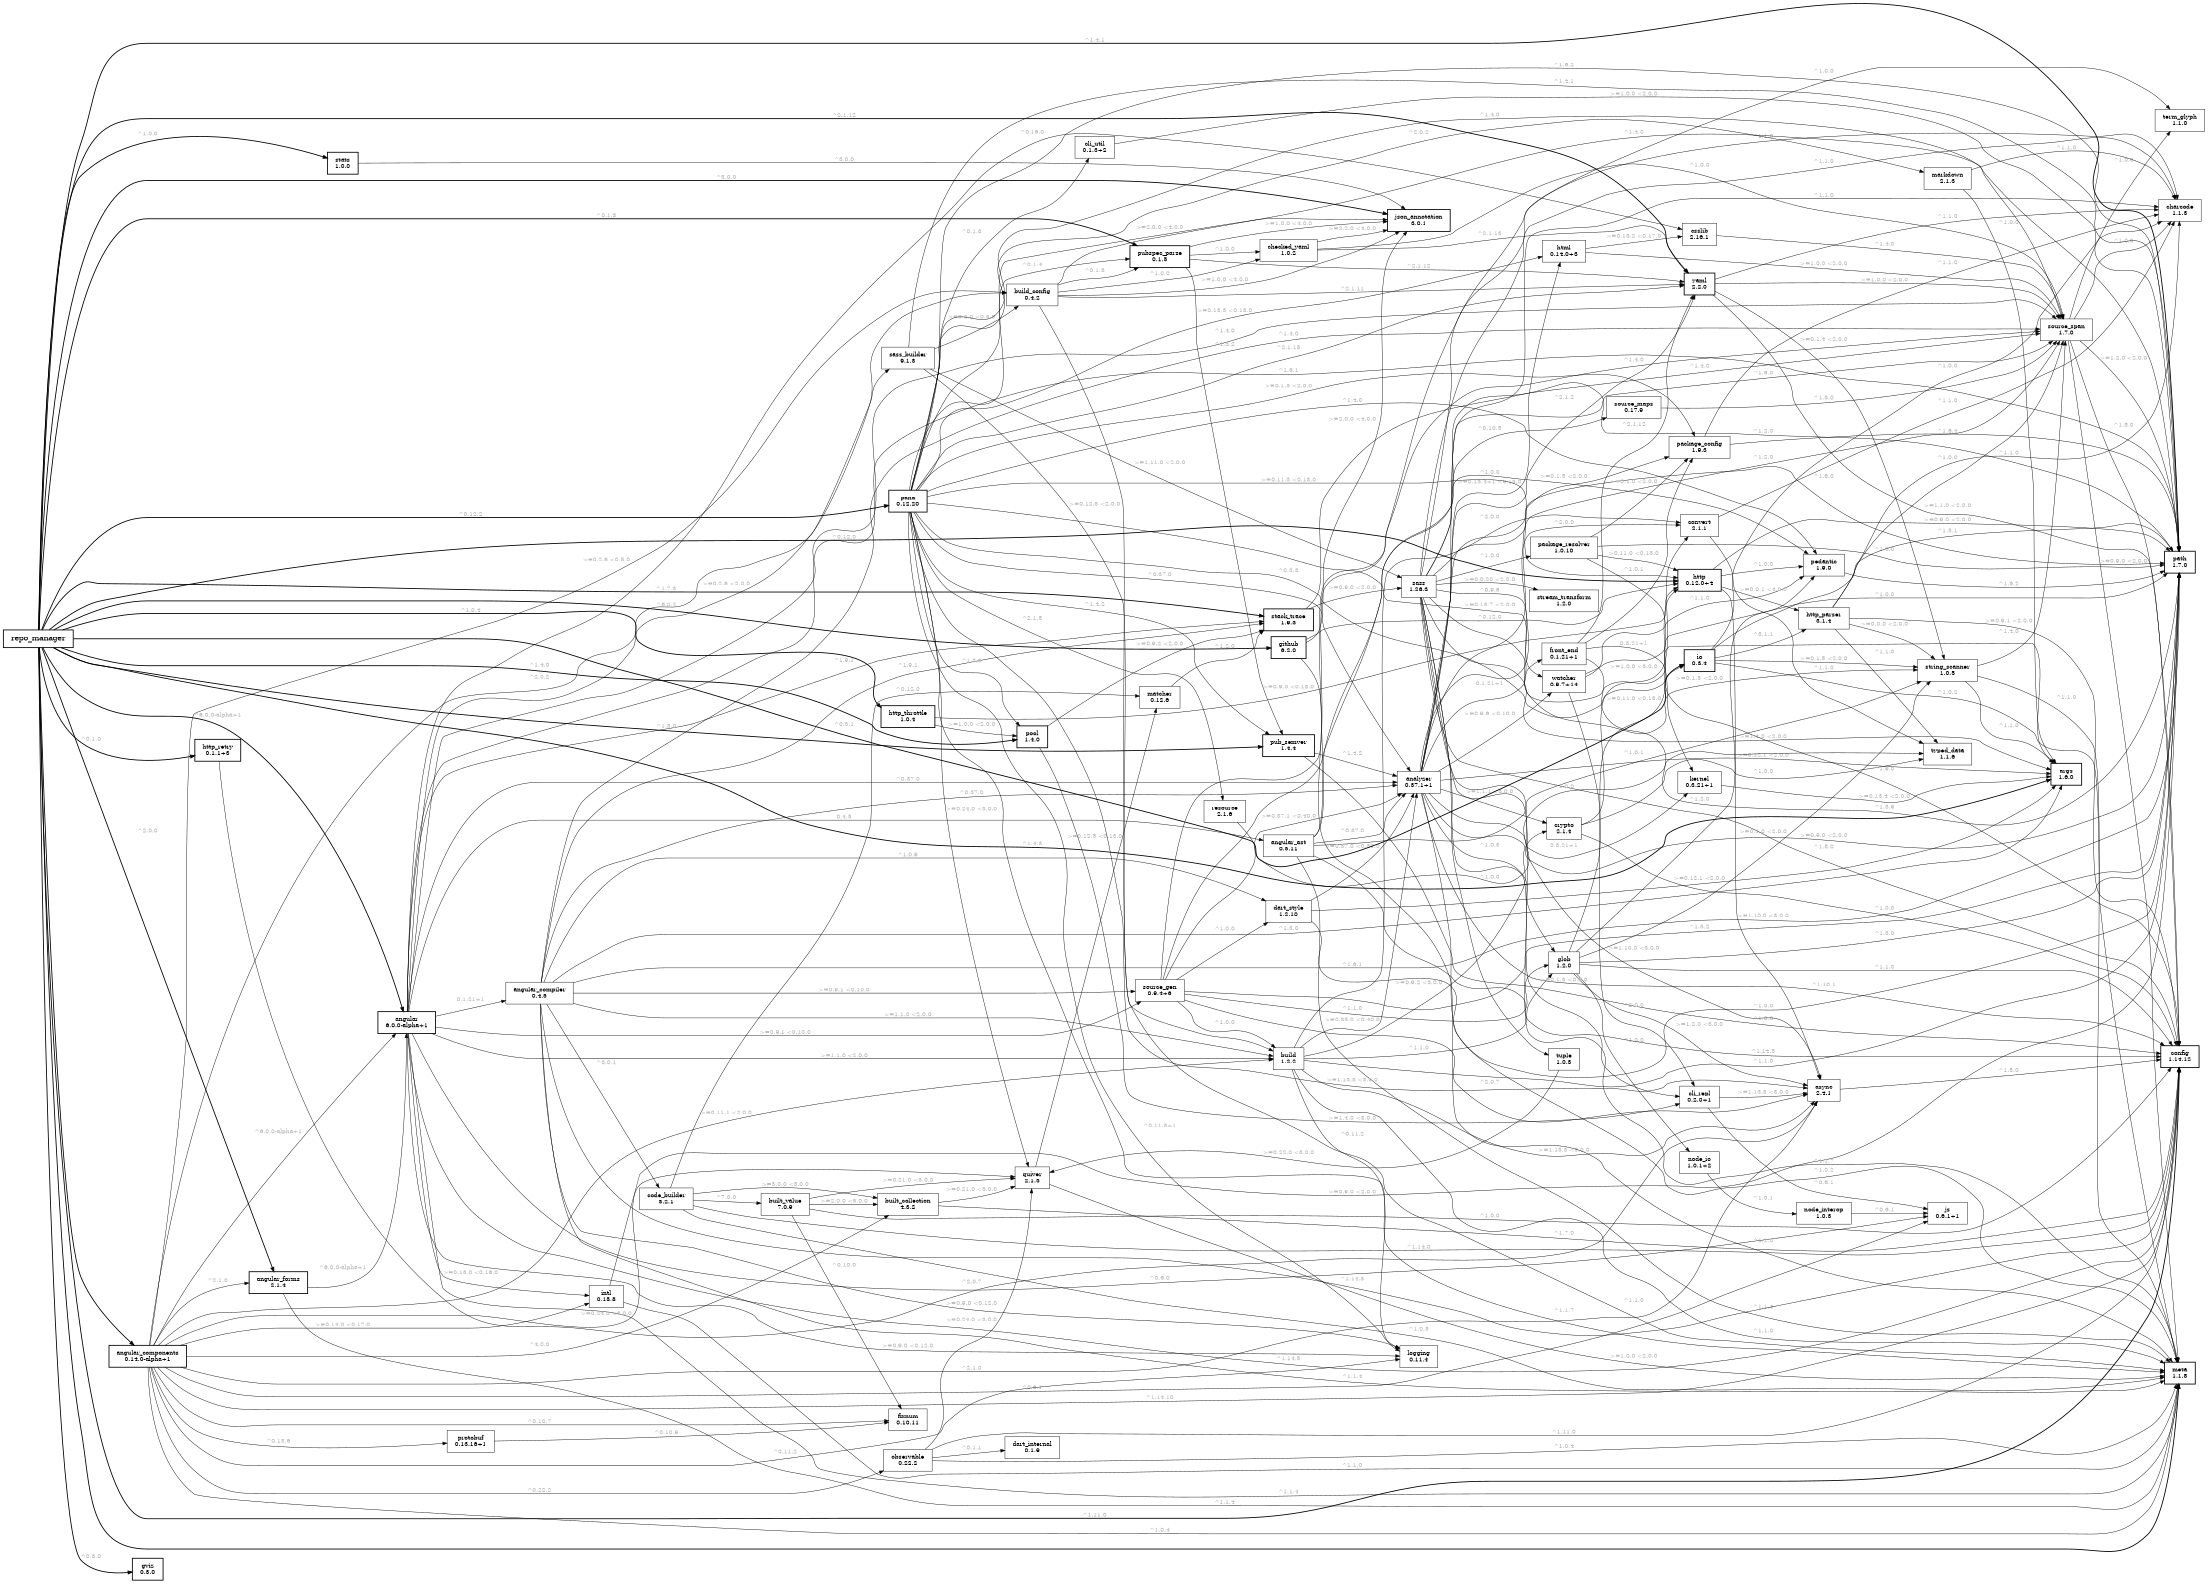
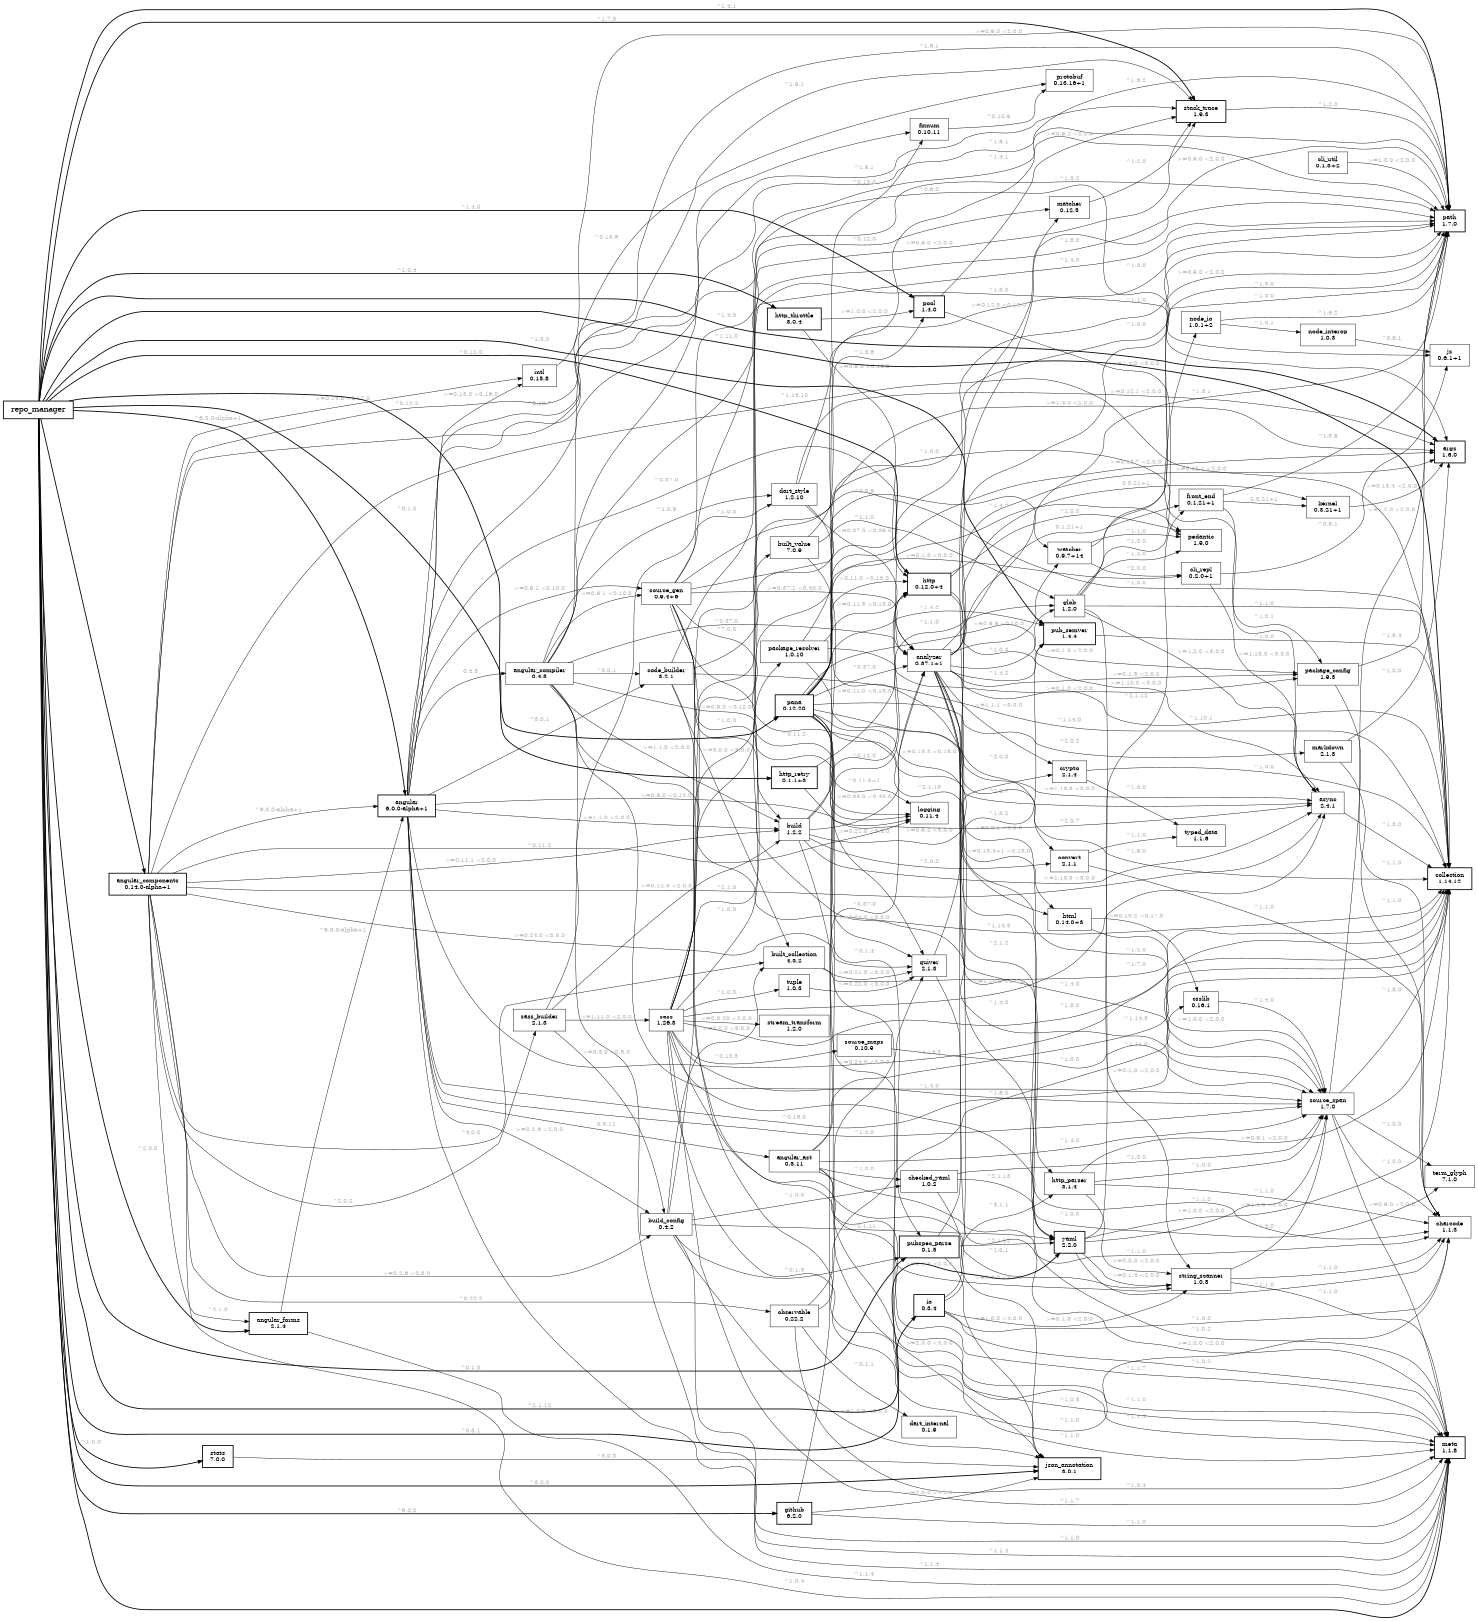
node "term_glyph 1.1.0": label "term_glyph 1.1.0" -> "term_glyph 7.1.0"
edge "pana 0.12.20" -> "source_span 1.7.0": now "dart_style 1.2.10" -> "source_span 1.7.0"
node "stats 1.0.0": label "stats 1.0.0" -> "stats 7.0.0"
node "csslib 2.16.1": label "csslib 2.16.1" -> "csslib 0.16.1"
edge "pubspec_parse 0.1.5" -> "checked_yaml 1.0.2": now "angular_ast 0.5.11" -> "checked_yaml 1.0.2"
edge "pana 0.12.20" -> "cli_util 0.1.3+2": removed, label "^0.1.3"
node "sass_builder 9.1.3": label "sass_builder 9.1.3" -> "sass_builder 2.1.3"
node "source_maps 0.17.9": label "source_maps 0.17.9" -> "source_maps 0.10.9"
edge "front_end 0.1.21+1" -> "yaml 2.2.0": reversed
edge "pana 0.12.20" -> "io 0.3.4": removed, label "^0.3.3"
edge "pedantic 1.9.0" -> "path 1.7.0": now "node_io 1.0.1+2" -> "path 1.7.0"
edge "stack_trace 1.9.3" -> "sass 1.26.3": reversed
edge "http_parser 3.1.4" -> "typed_data 1.1.6": removed, label "^1.1.0"
edge "crypto 2.1.4" -> "convert 2.1.1": removed, label ">=1.0.0 <3.0.0"
node "matcher 0.12.6": label "matcher 0.12.6" -> "matcher 0.12.5"
node "http_throttle 1.0.4": label "http_throttle 1.0.4" -> "http_throttle 3.0.4"
edge "string_scanner 1.0.5" -> "args 1.6.0": now "string_scanner 1.0.5" -> "charcode 1.1.3"
edge "angular 6.0.0-alpha+1" -> "code_builder 3.2.1": added, label "^3.0.1"
edge "glob 1.2.0" -> "http 0.12.0+4": now "http_retry 0.1.1+3" -> "http 0.12.0+4"
edge "pub_semver 1.4.4" -> "analyzer 0.37.1+1": reversed
node "resource 2.1.6": removed
edge "angular 6.0.0-alpha+1" -> "angular_ast 0.5.11": label "0.4.5" -> "0.5.11"
edge "angular 6.0.0-alpha+1" -> "angular_compiler 0.4.5": label "0.1.21+1" -> "0.4.5"
node "config 1.14.12": label "config 1.14.12" -> "collection 1.14.12"
edge "pool 1.4.0" -> "cli_repl 0.2.0+1": now "pool 1.4.0" -> "async 2.4.1"
edge "build 1.2.2" -> "logging 0.11.4": now "source_gen 0.9.4+6" -> "logging 0.11.4"
edge "built_value 7.0.9" -> "built_collection 4.3.2": now "build_config 0.4.2" -> "built_collection 4.3.2"
edge "angular_components 0.14.0-alpha+1" -> "js 0.6.1+1": removed, label "^0.6.1"
edge "protobuf 0.13.16+1" -> "fixnum 0.10.11": reversed
edge "intl 0.15.8" -> "meta 1.1.8": now "source_gen 0.9.4+6" -> "meta 1.1.8"
node "gviz 0.3.0": removed
